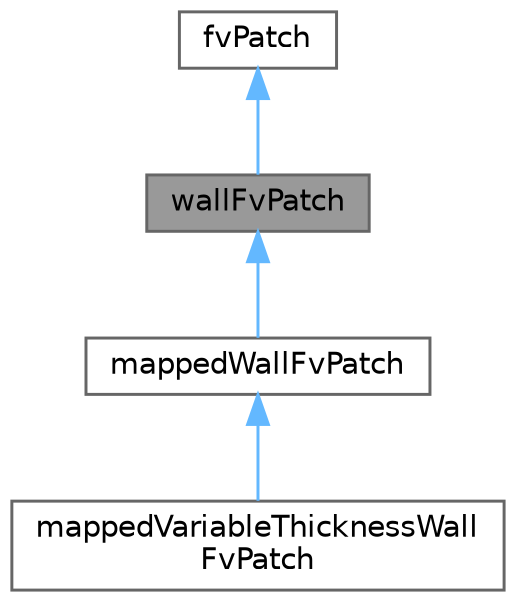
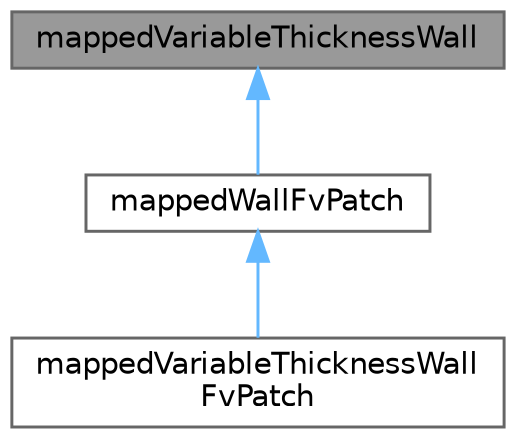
node "fvPatch": removed
node "wallFvPatch": label "wallFvPatch" -> "mappedVariableThicknessWall"
